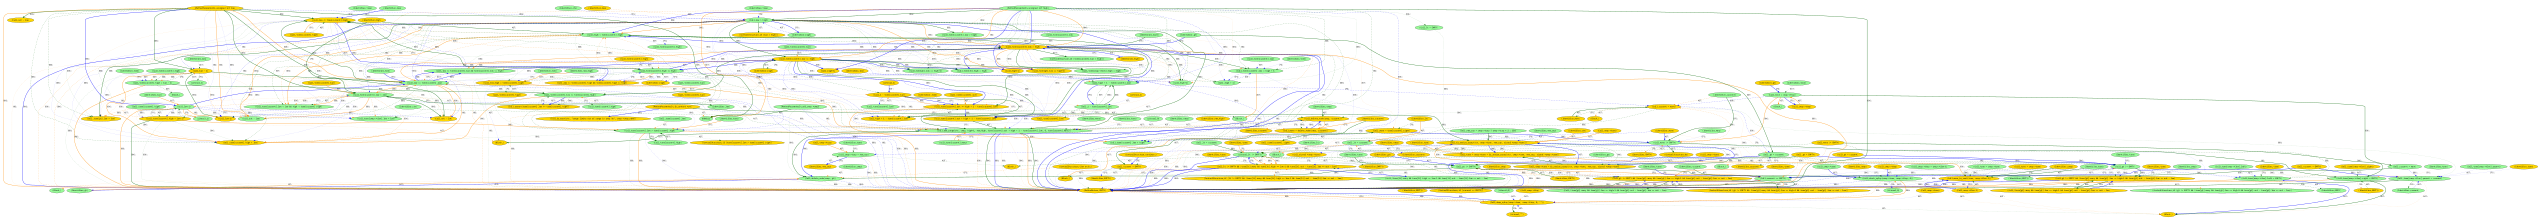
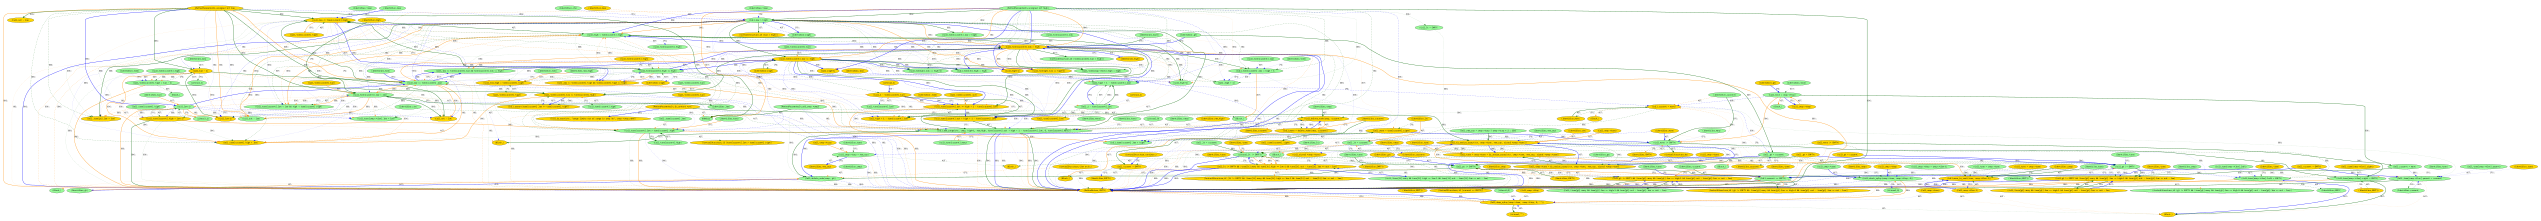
edge "(Call,tree[current].low < low && high < tree[current].high)" -> "(Call,high < tree[current].high)": added, label "CFG:"
edge "(Call,low <= tree[current].high)" -> "(Call,tree[current].high < low)": now "(Call,low <= tree[current].high)" -> "(Call,tree[current].low < low && high < tree[current].high)"
node "(Call,tree[current].low <= tree[current].high)": fillcolor palegreen -> gold
edge "(Call,high < tree[current].high)" -> "(Call,tree[current].low > tree[current].high)": added, label "DDG:"
